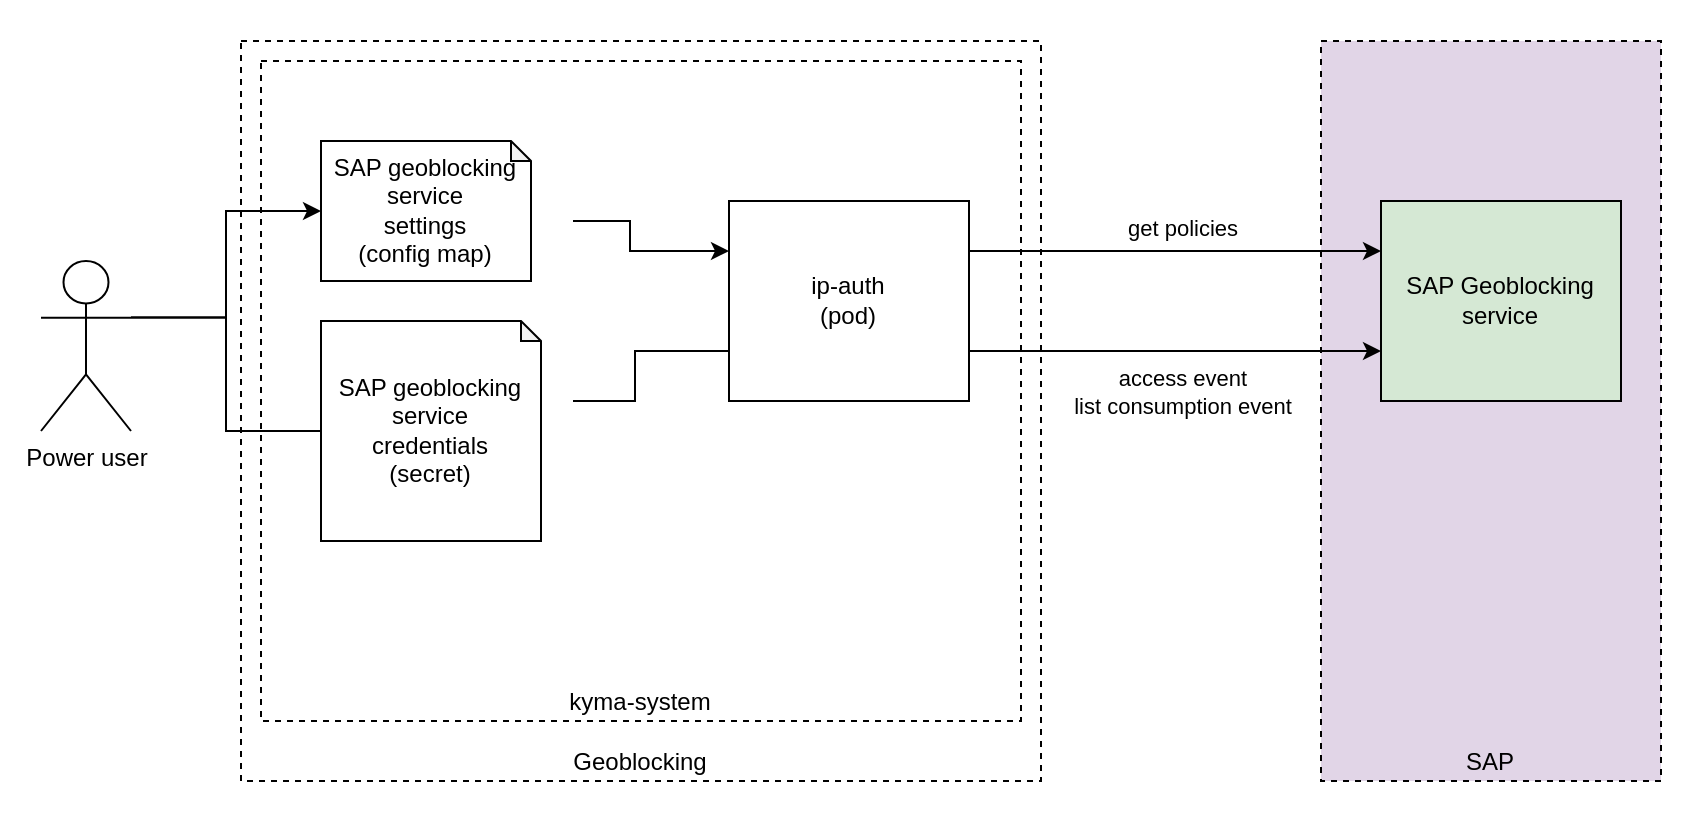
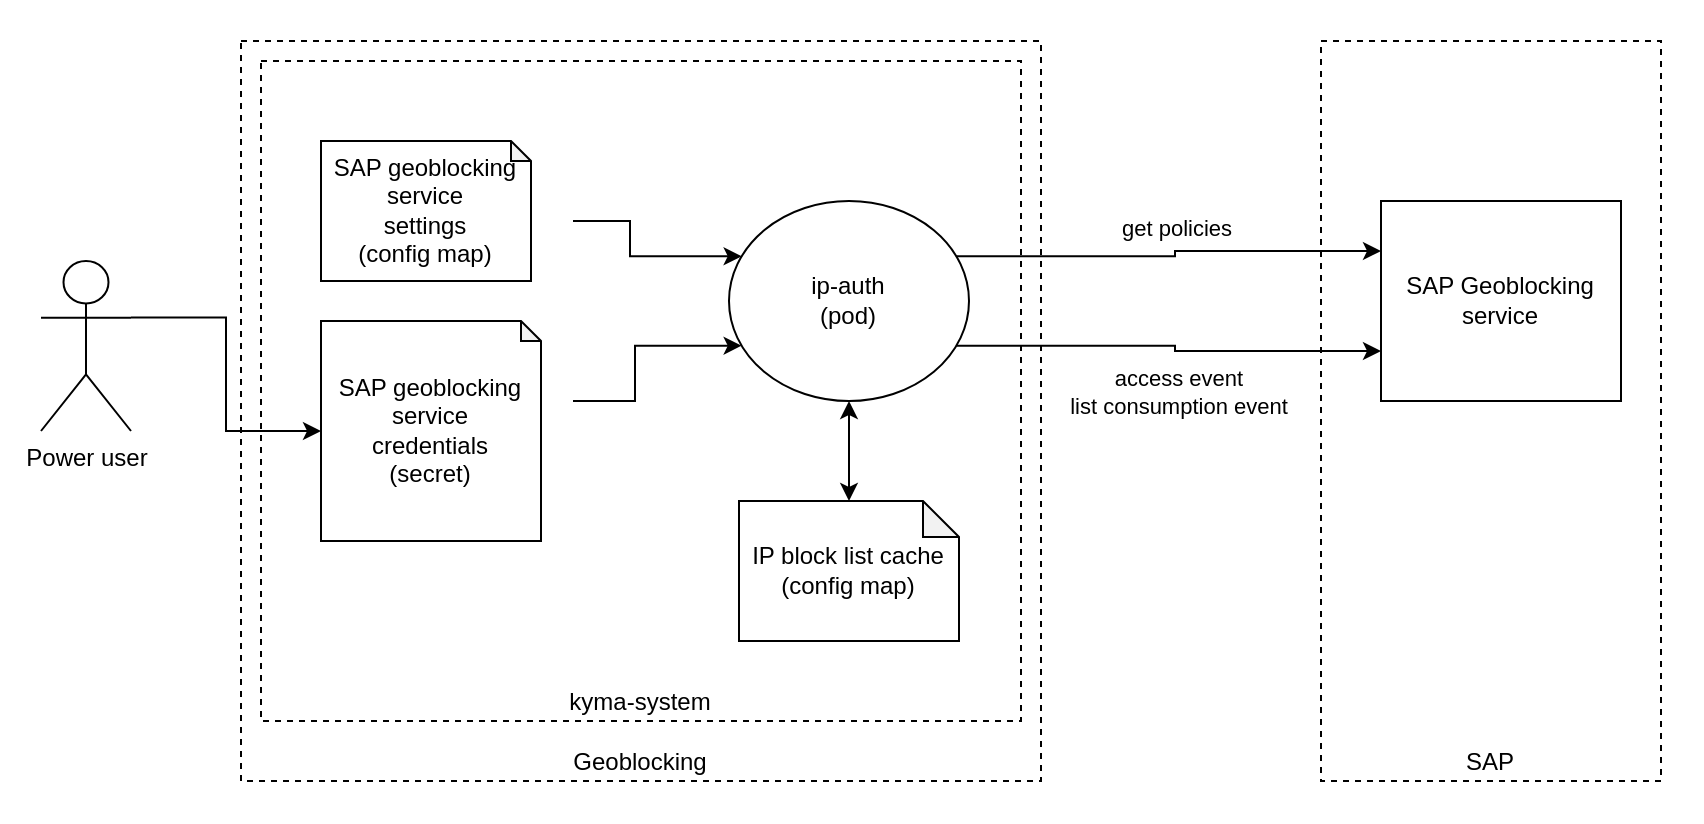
edge "Power user" -> "SAP geoblocking service settings (config map)": removed
node "ip-auth (pod)": shape rectangle -> ellipse
node "SAP Geoblocking service": fillcolor #d5e8d4 -> #ffffff
edge "ip-auth (pod)" -- "SAP geoblocking service credentials (secret)": arrowhead none -> classic
node "SAP": fillcolor #e1d5e7 -> #ffffff
edge "Power user" -- "SAP geoblocking service credentials (secret)": arrowhead none -> classic
edge "ip-auth (pod)" -- "IP block list cache (config map)": added
node "IP block list cache (config map)": added
